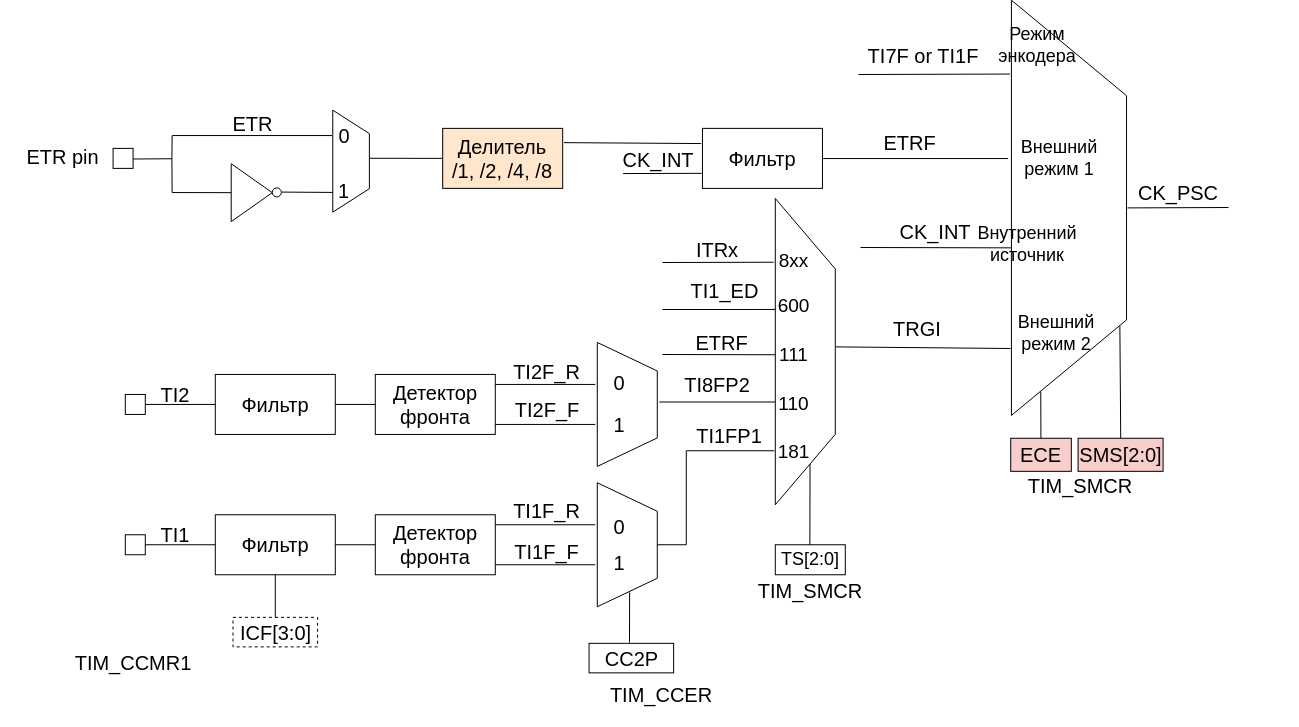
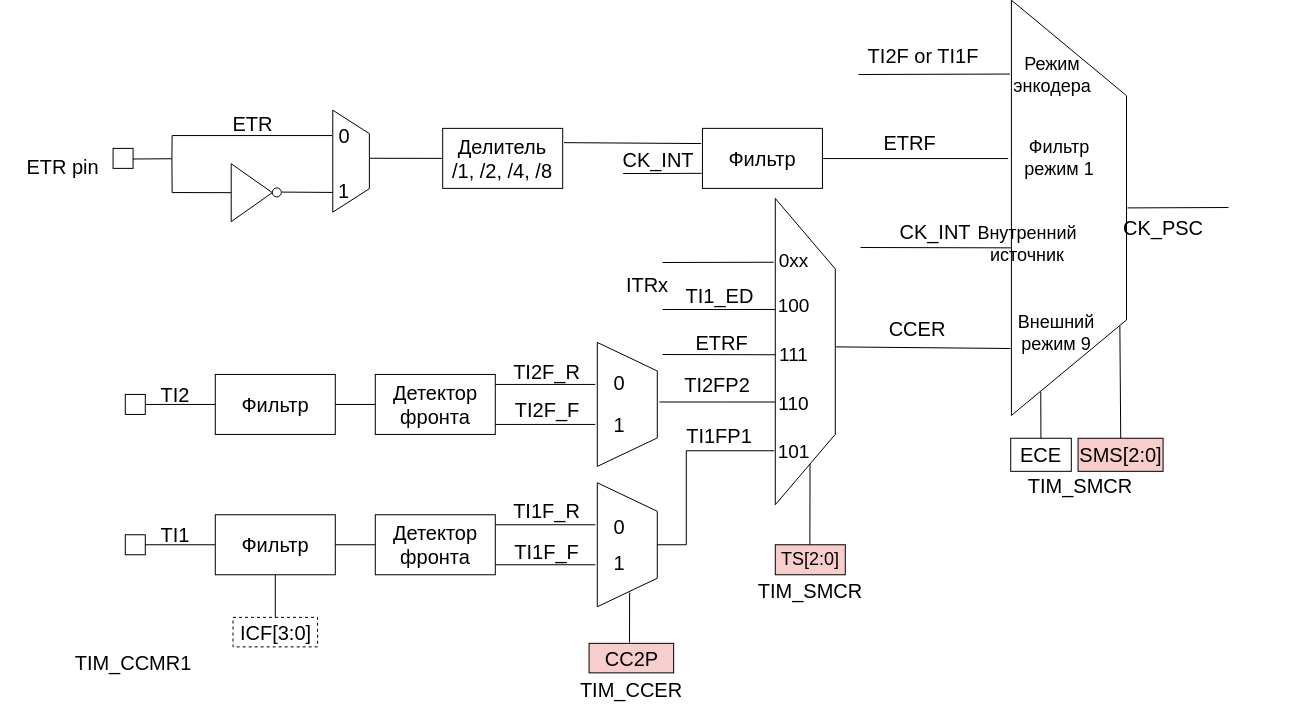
node "Режим энкодера": moved (1038, 45) -> (1053, 75)
node "TI7F or TI1F": label "TI7F or TI1F" -> "TI2F or TI1F"
node "ETR pin": moved (63, 157) -> (63, 167)
node "Делитель /1, /2, /4, /8": fillcolor #ffe6cc -> #ffffff
node "Внешний режим 1": label "Внешний режим 1" -> "Фильтр режим 1"
node "CK_PSC": moved (1179, 193) -> (1164, 228)
node "ITRx": moved (717, 249) -> (647, 284)
node "8xx": label "8xx" -> "0xx"
node "TI1_ED": moved (725, 290) -> (720, 295)
node "600": label "600" -> "100"
node "TRGI": label "TRGI" -> "CCER"
node "Внешний режим 2": label "Внешний режим 2" -> "Внешний режим 9"
node "TI8FP2": label "TI8FP2" -> "TI2FP2"
node "TI1FP1": moved (730, 435) -> (720, 435)
node "181": label "181" -> "101"
node "ECE": fillcolor #f8cecc -> #ffffff
node "TS[2:0]": fillcolor #ffffff -> #f8cecc
node "CC2P": fillcolor #ffffff -> #f8cecc
node "TIM_CCER": moved (661, 694) -> (631, 689)
